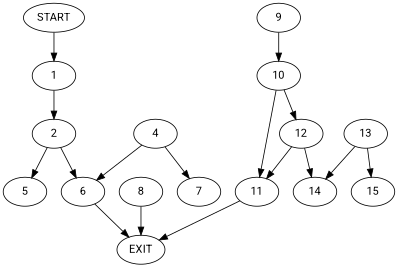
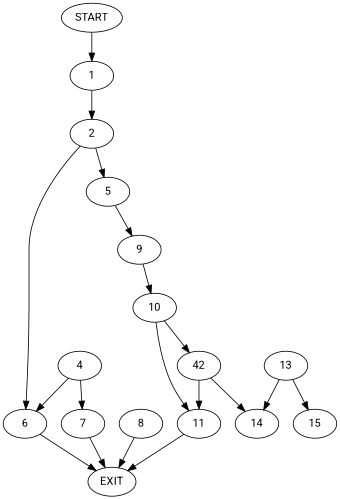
node "12": label "12" -> "42"
edge "5" -> "9": added
edge "7" -> "EXIT": added
